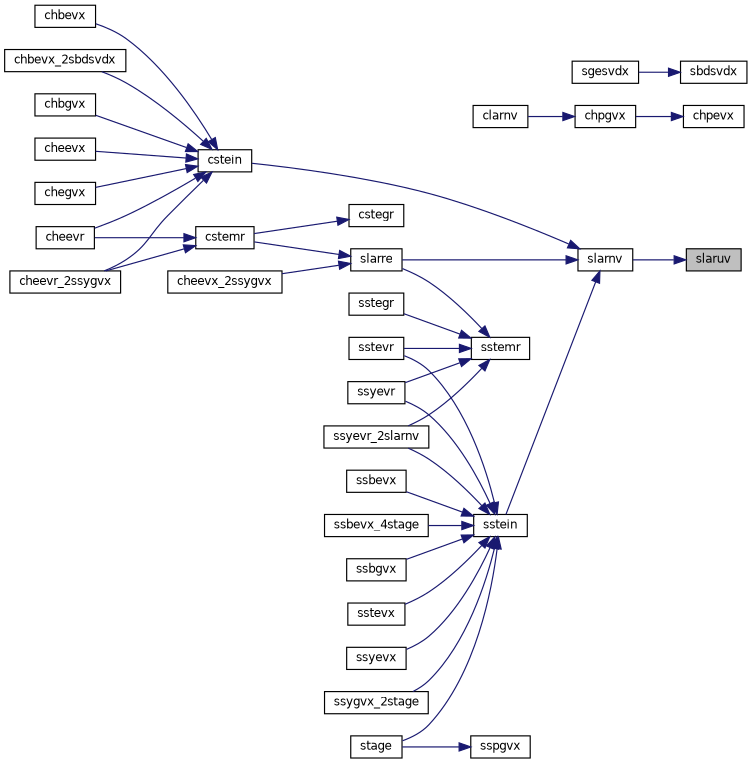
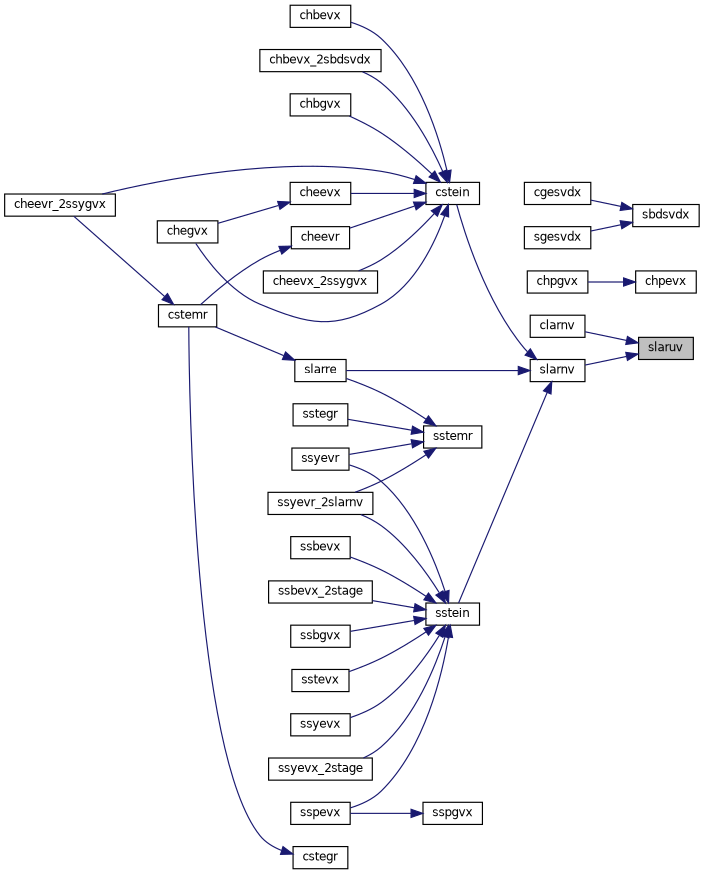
edge "clarnv" -> "chpgvx": now "clarnv" -> "slaruv"
node "cgesvdx": added
edge "chegvx" -> "cheevx": added
edge "cheevr" -> "cstemr": reversed
edge "cheevx_2ssygvx" -> "slarre": now "cheevx_2ssygvx" -> "cstein"
node "sstevr": removed
node "ssbevx_4stage": label "ssbevx_4stage" -> "ssbevx_2stage"
node "ssygvx_2stage": label "ssygvx_2stage" -> "ssyevx_2stage"
node "stage": label "stage" -> "sspevx"
